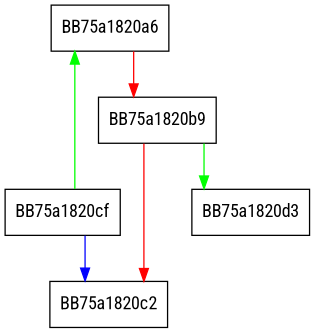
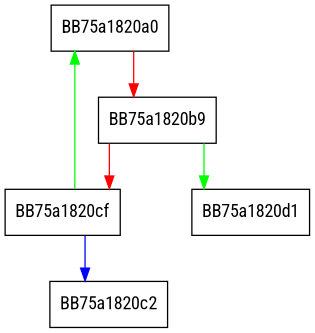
node "BB75a1820a6": label "BB75a1820a6" -> "BB75a1820a0"
edge "BB75a1820b9" -> "BB75a1820c2": now "BB75a1820b9" -> "BB75a1820cf"
node "BB75a1820d3": label "BB75a1820d3" -> "BB75a1820d1"
